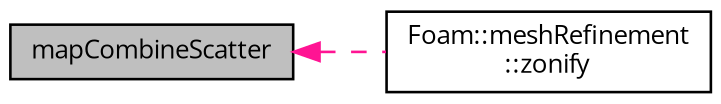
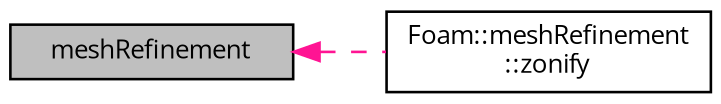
node "mapCombineScatter": label "mapCombineScatter" -> "meshRefinement"
